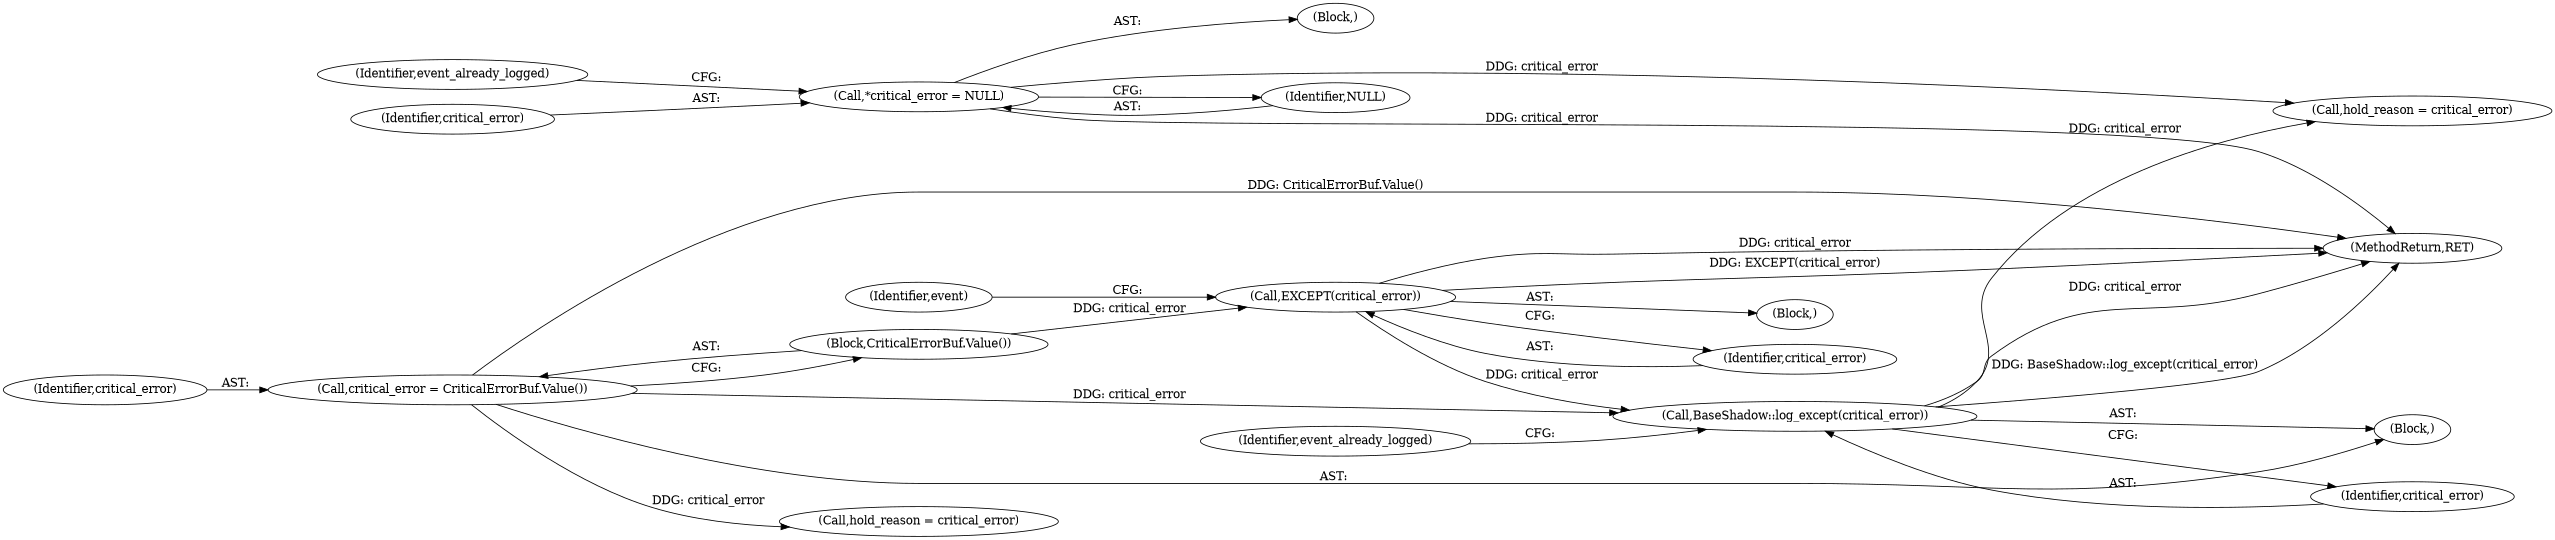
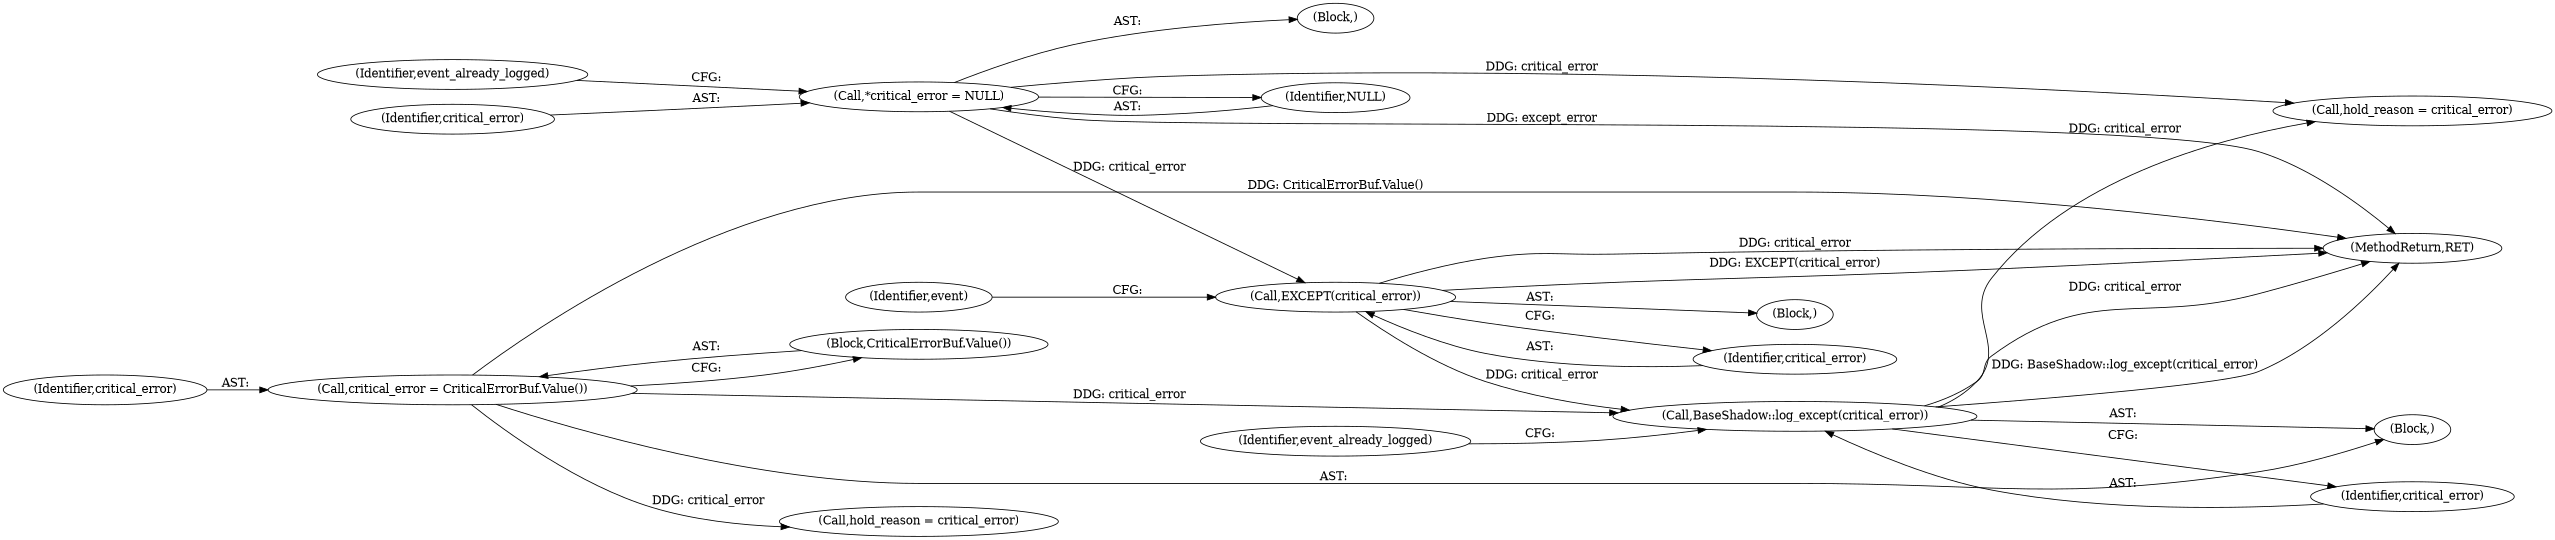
edge "(Call,*critical_error = NULL)" -> "(MethodReturn,RET)": label "DDG: critical_error" -> "DDG: except_error"
edge "(Block,CriticalErrorBuf.Value())" -> "(Call,EXCEPT(critical_error))": now "(Call,*critical_error = NULL)" -> "(Call,EXCEPT(critical_error))"
